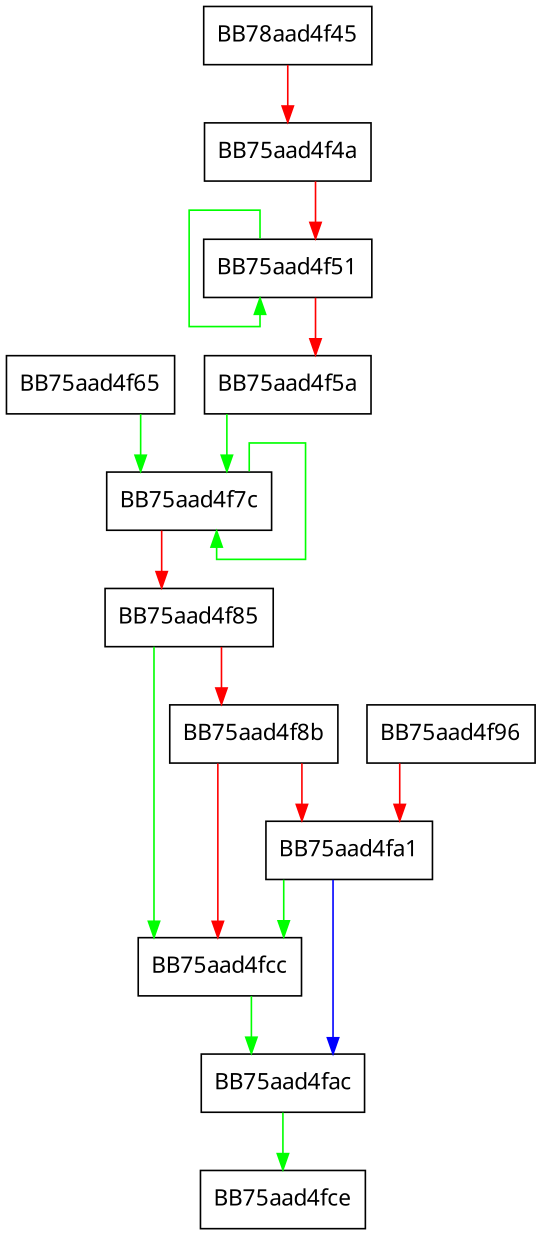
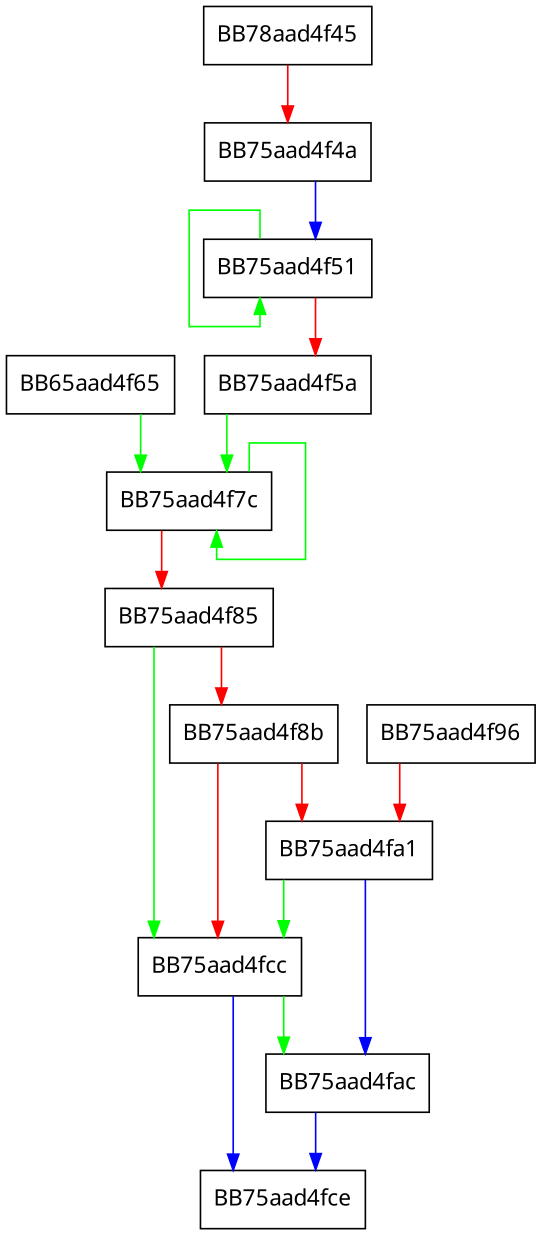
edge "BB75aad4f4a" -> "BB75aad4f51": color red -> blue
node "BB75aad4f65": label "BB75aad4f65" -> "BB65aad4f65"
edge "BB75aad4fcc" -> "BB75aad4fce": added
edge "BB75aad4fac" -> "BB75aad4fce": color green -> blue
